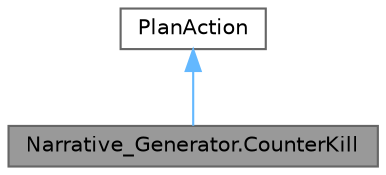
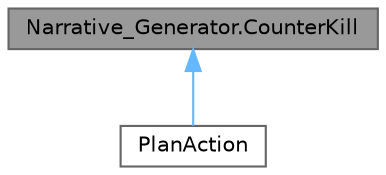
edge "Narrative_Generator.CounterKill" -> "PlanAction": reversed
